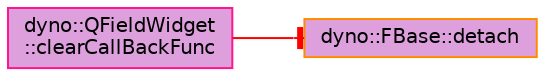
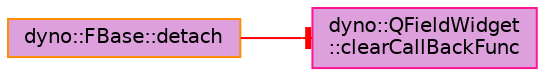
edge "dyno::QFieldWidget ::clearCallBackFunc" -> "dyno::FBase::detach": reversed
